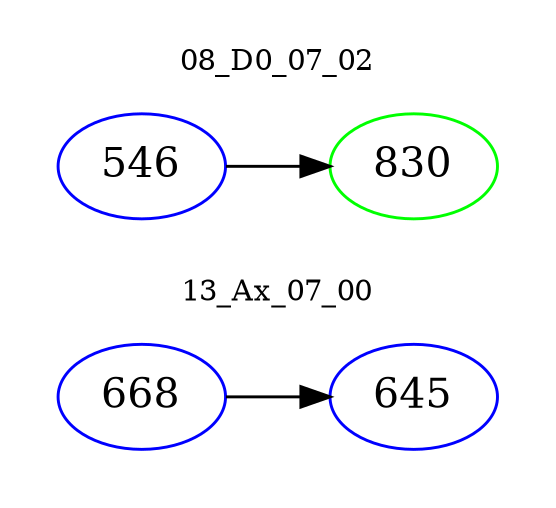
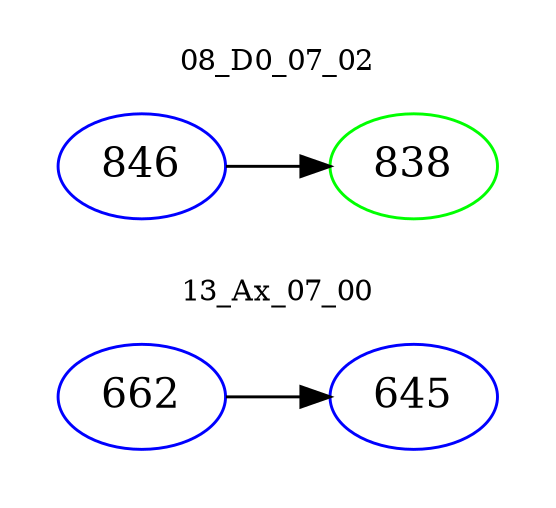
node "546": label "546" -> "846"
node "830": label "830" -> "838"
node "668": label "668" -> "662"
